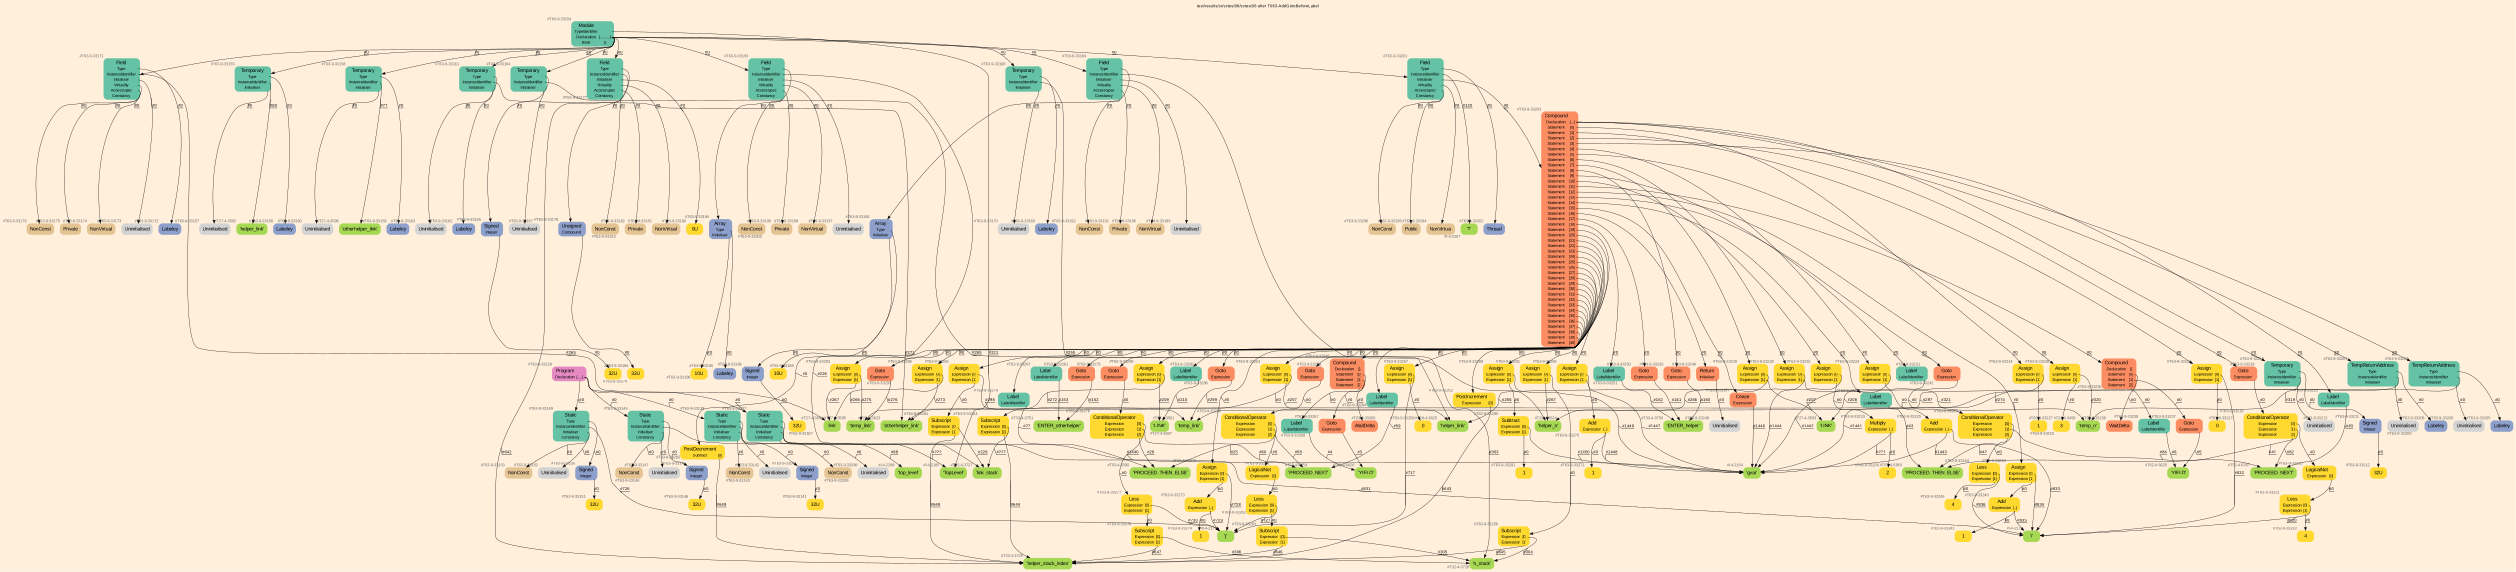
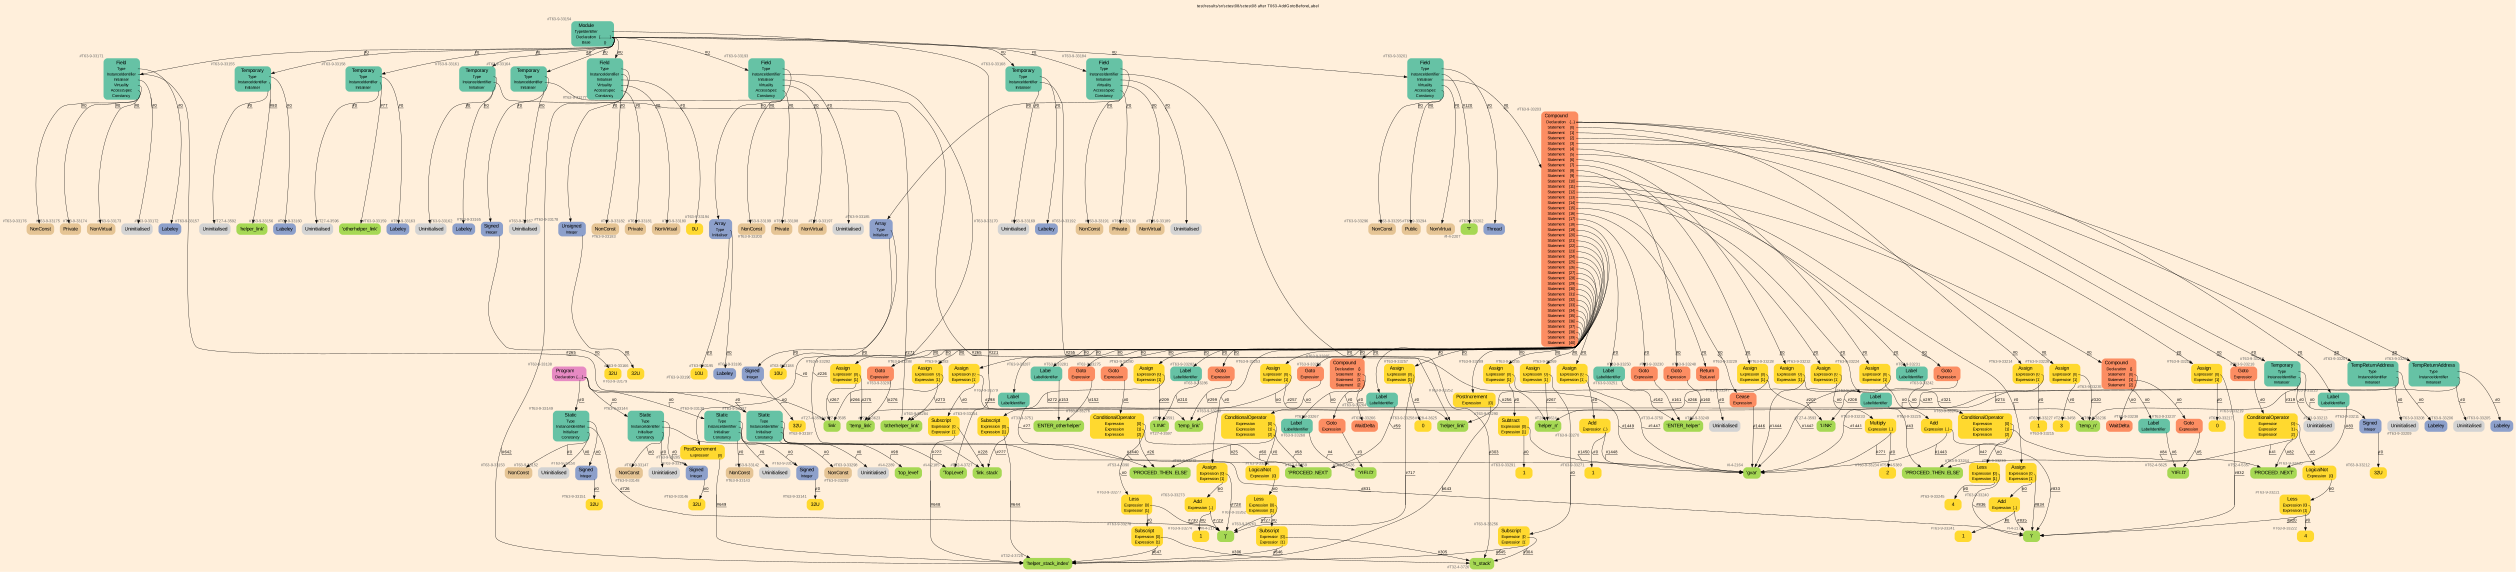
node "Unsigned": text "Compound" -> "Integer"
node "Return": text "Initialiser" -> "TopLevel"
node "PostDecrement": text "Subtract" -> "Expression"
